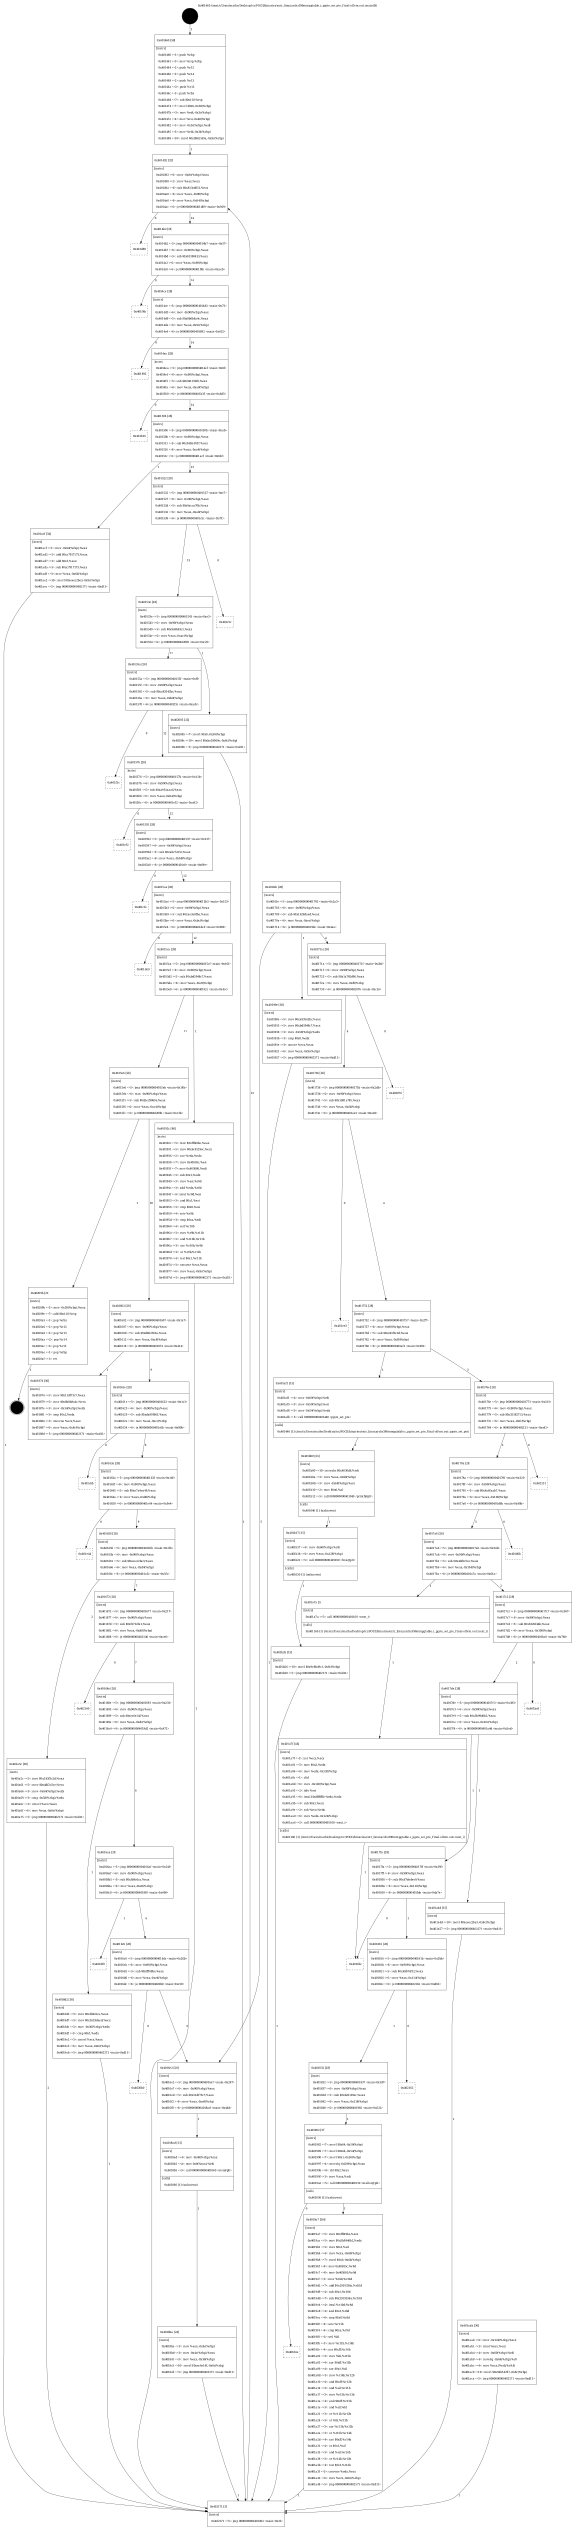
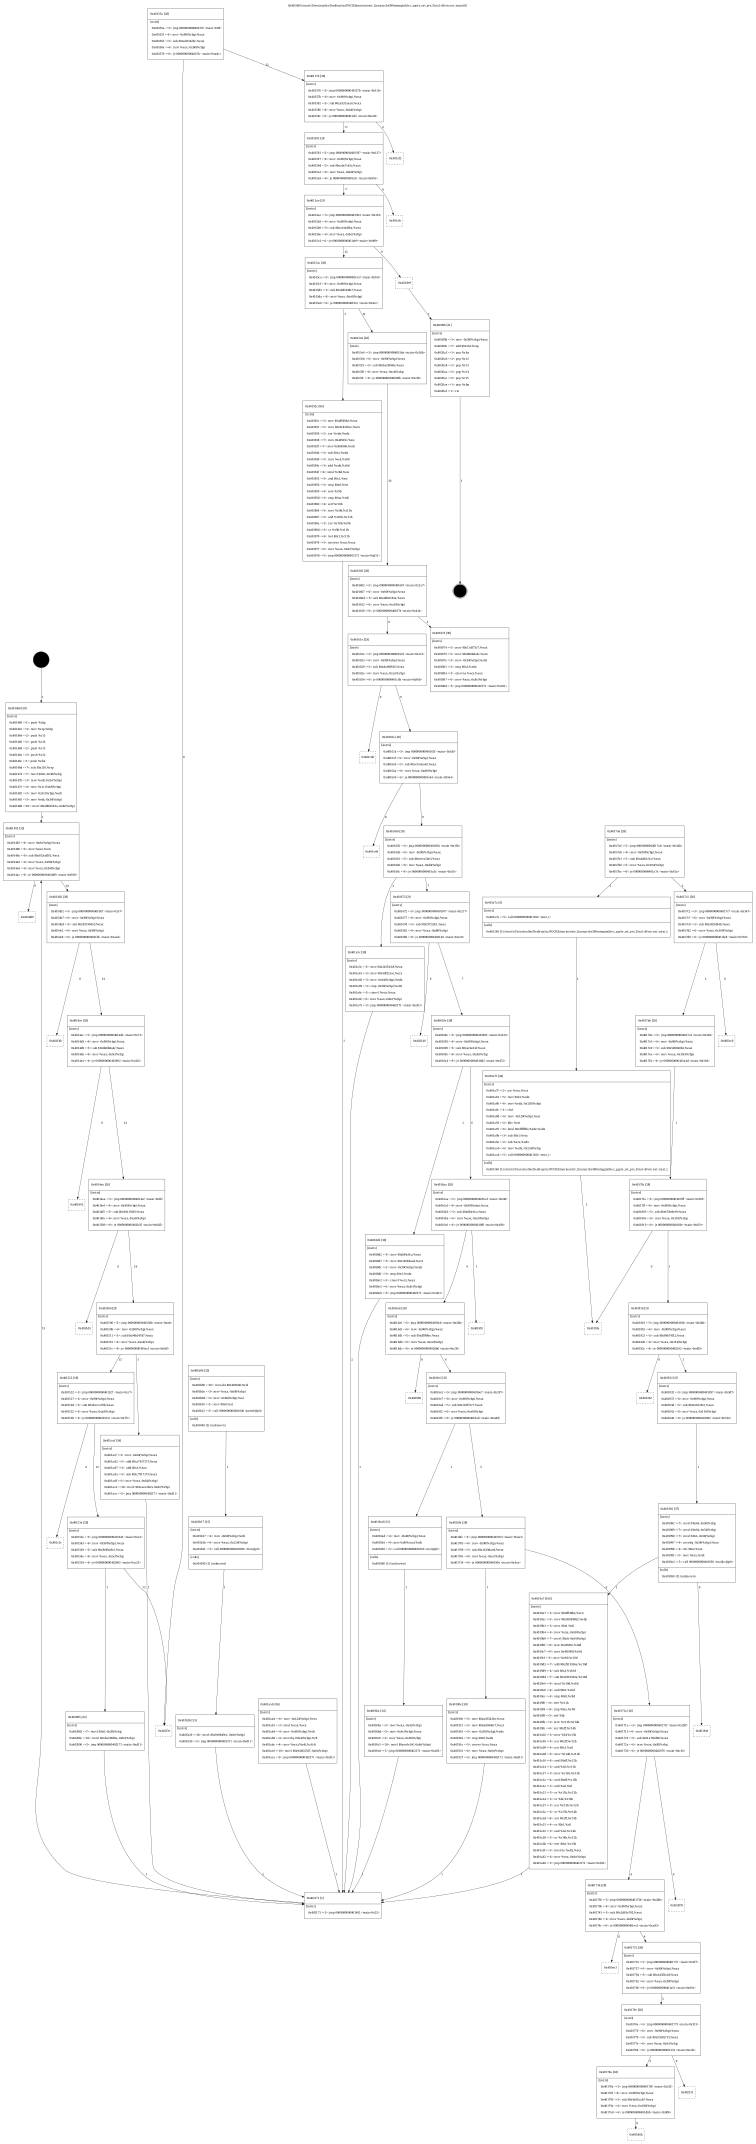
edge "0x40153e [28]" -> "0x40155a [28]": now "0x40153e [28]" -> "0x401f3c"
edge "0x4015e6 [28]" -> "0x40209b [21]": now "0x401de9" -> "0x40209b [21]"
node "0x401af1 [15]": removed
edge "0x4016fe [28]" -> "0x4016e2 [28]": reversed
edge "0x40178a [28]" -> "0x4017a6 [28]": removed, label "3"
node "0x401a4d [15]": removed
